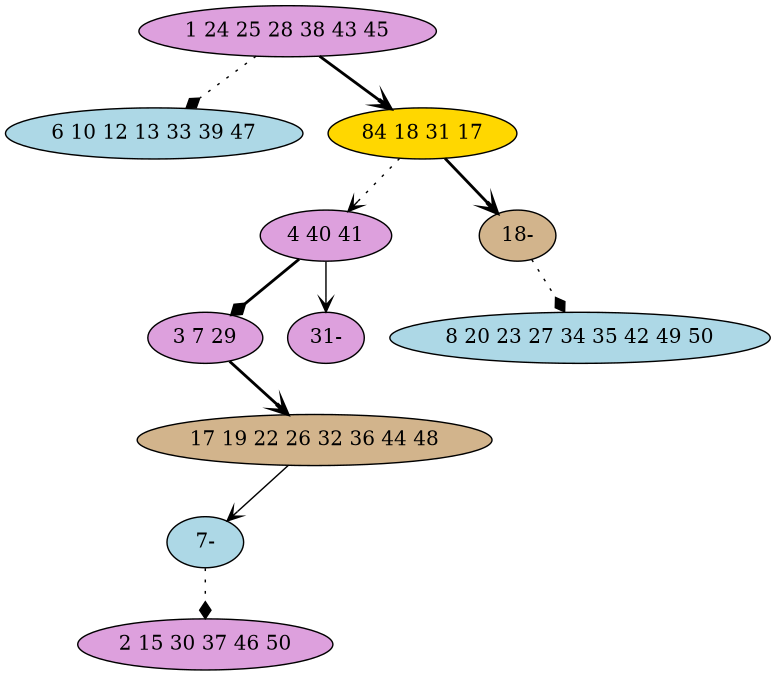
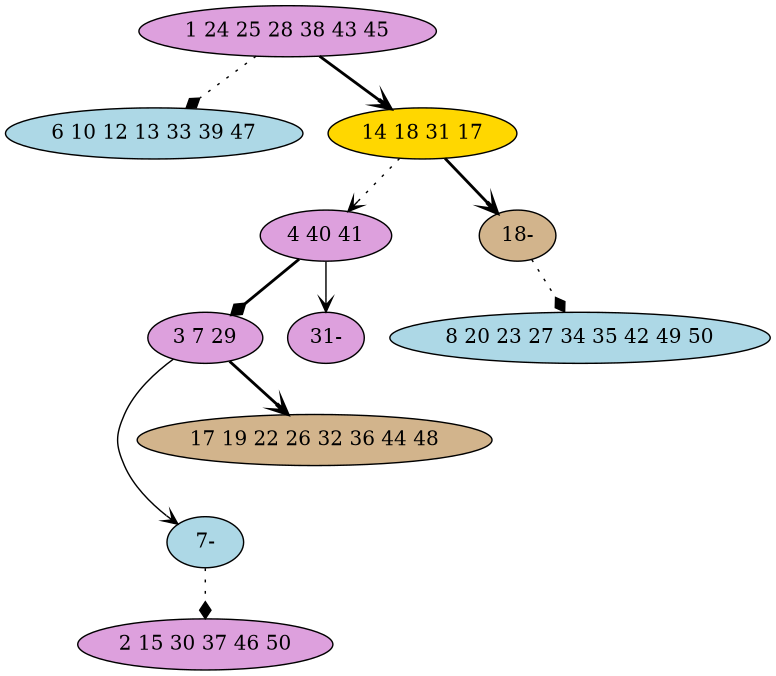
node "84 18 31 17": label "84 18 31 17" -> "14 18 31 17"
edge "17 19 22 26 32 36 44 48" -> "7-": now "3 7 29" -> "7-"
